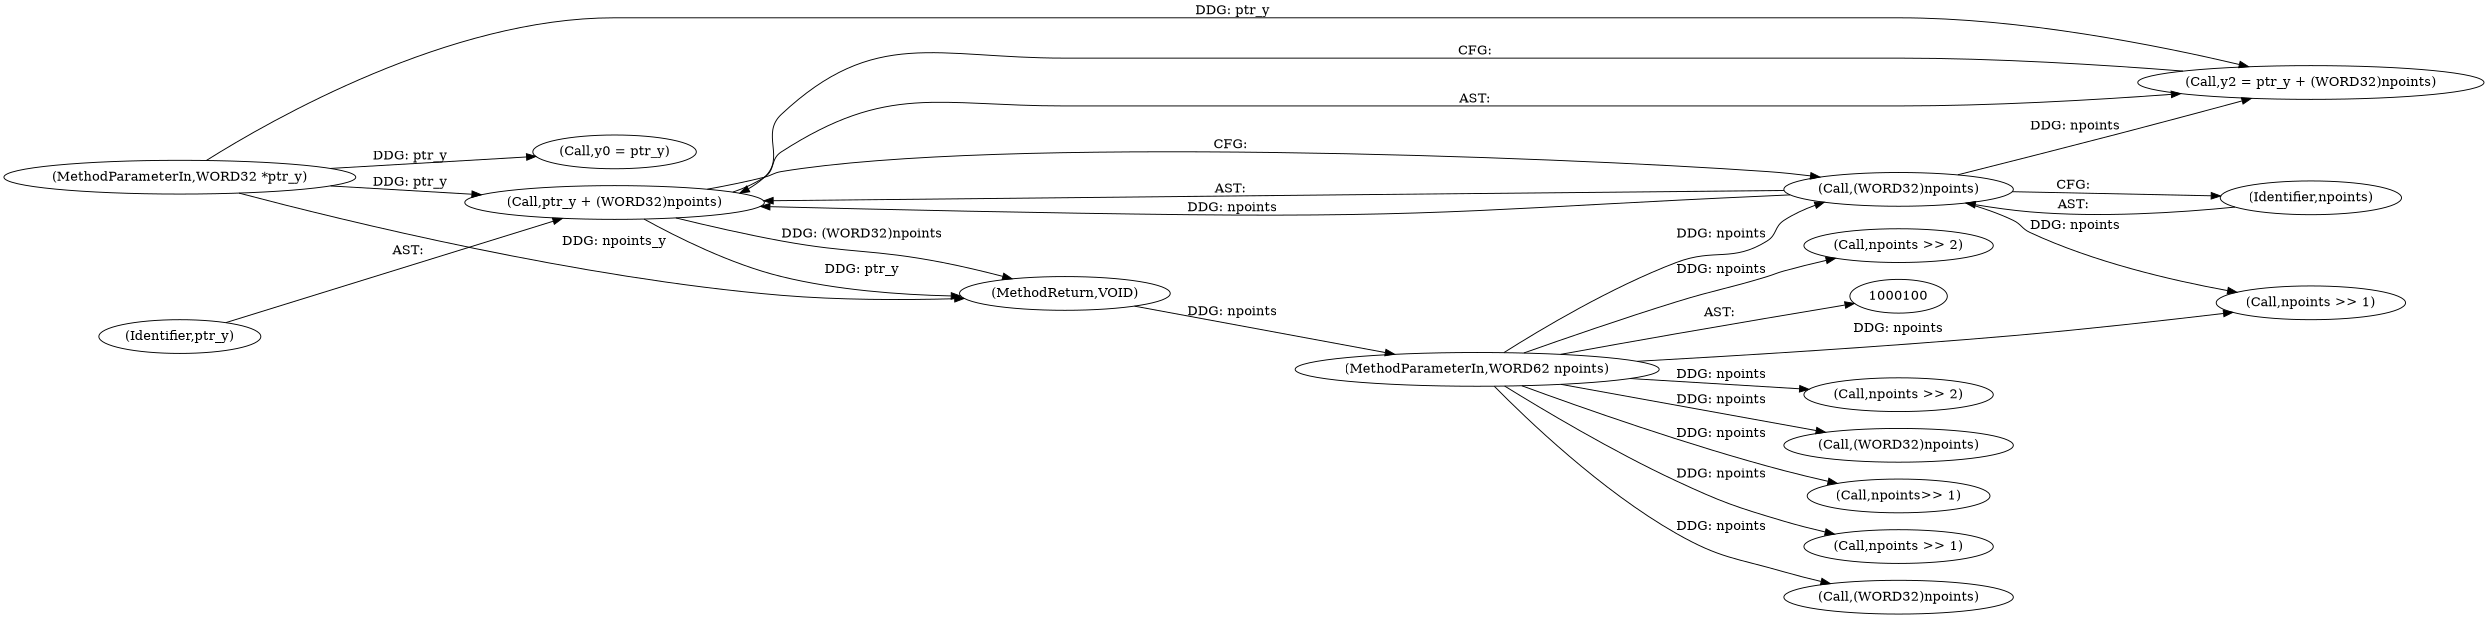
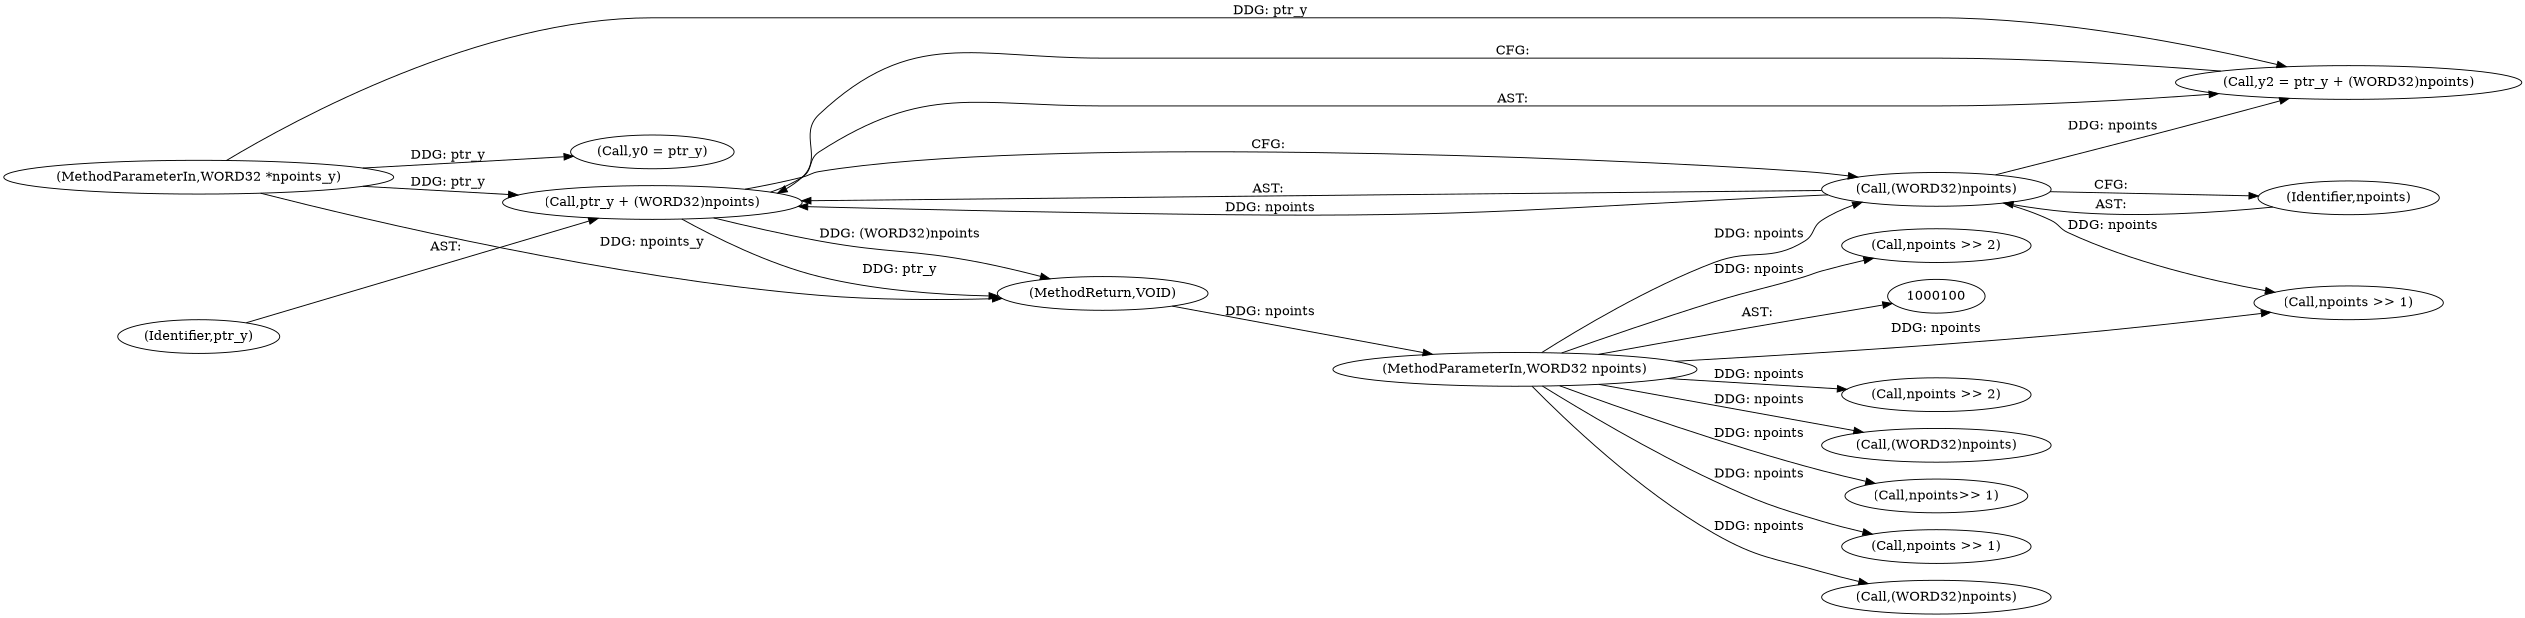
node "(MethodParameterIn,WORD32 *ptr_y)": label "(MethodParameterIn,WORD32 *ptr_y)" -> "(MethodParameterIn,WORD32 *npoints_y)"
node "(MethodParameterIn,WORD62 npoints)": label "(MethodParameterIn,WORD62 npoints)" -> "(MethodParameterIn,WORD32 npoints)"
